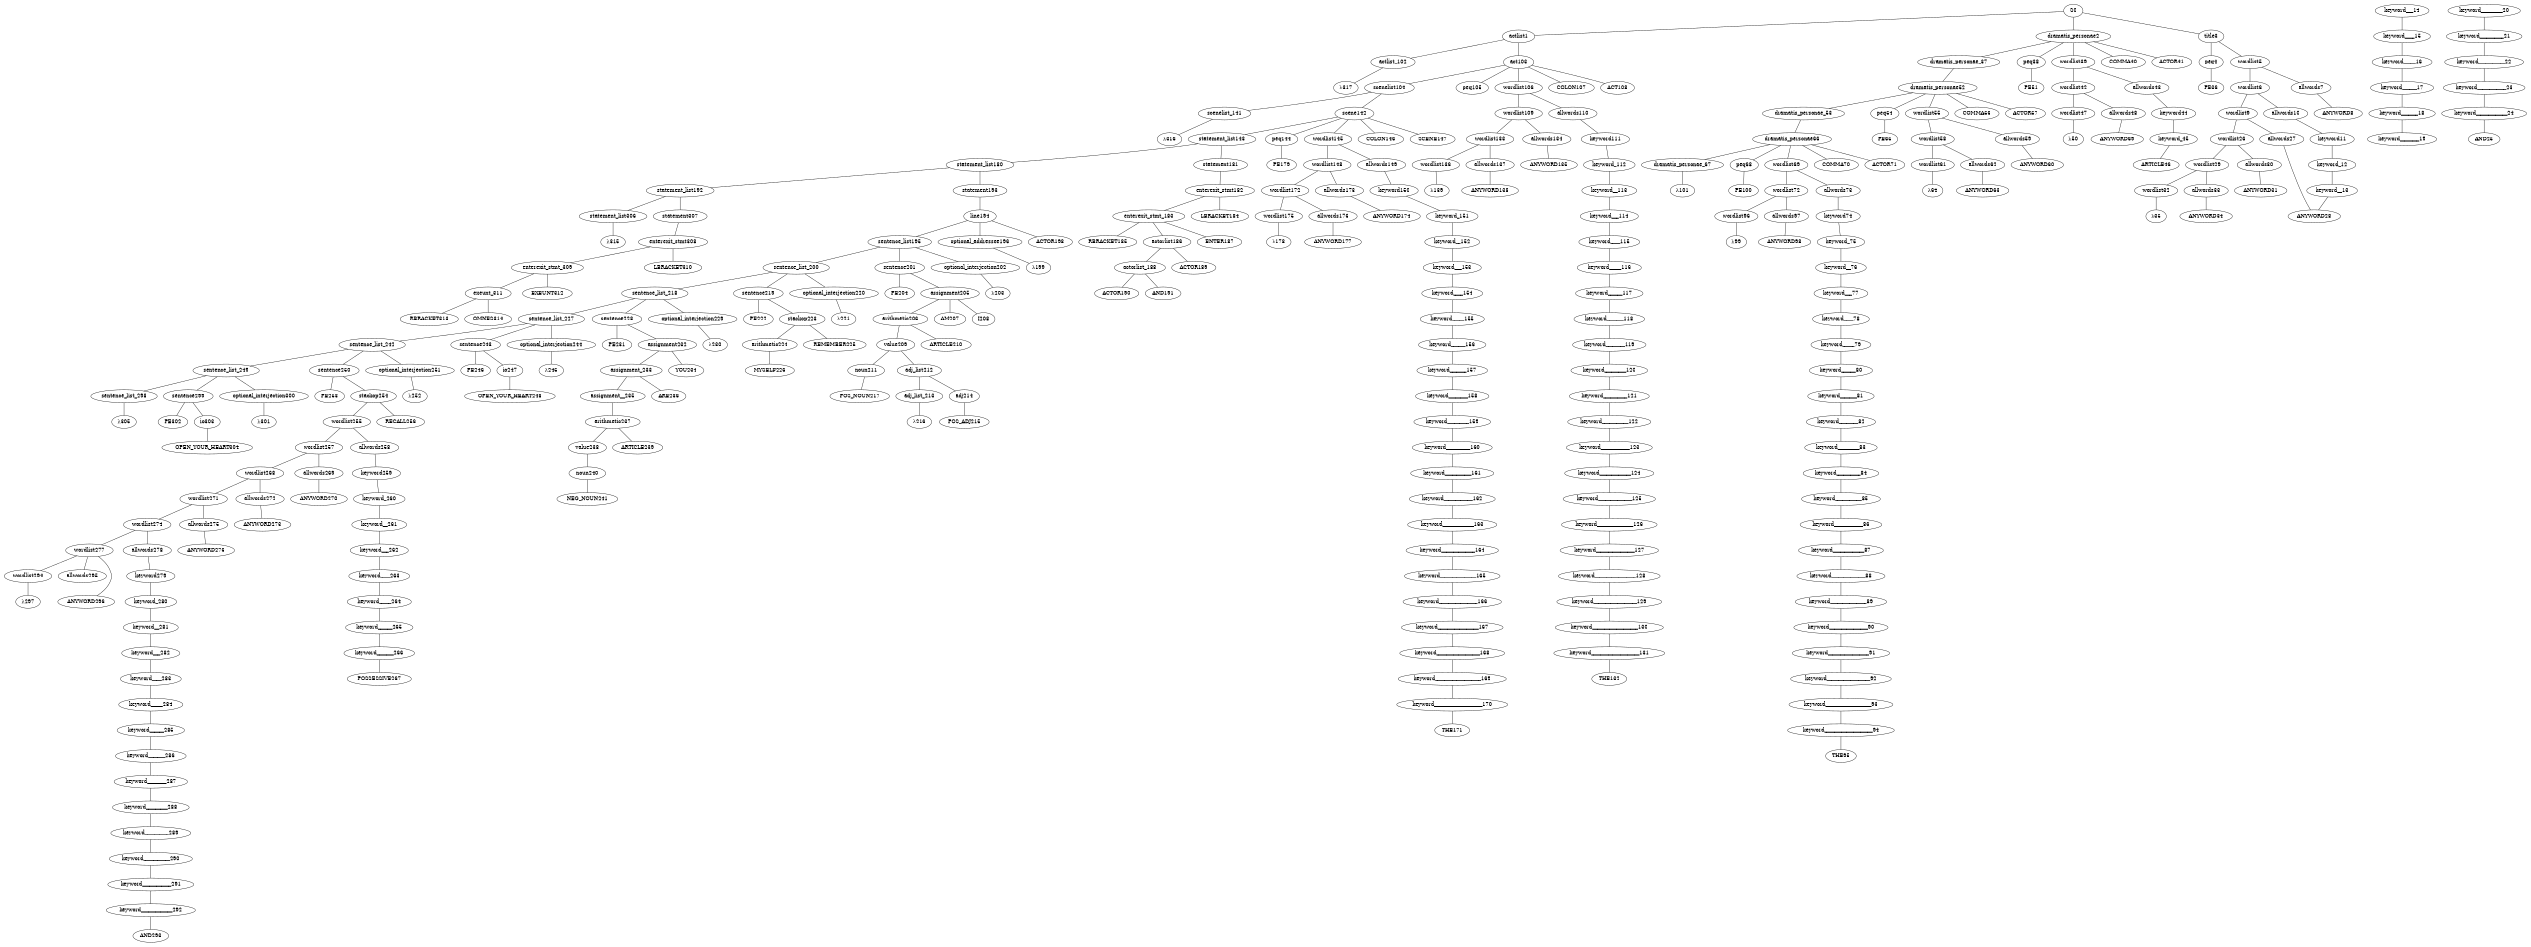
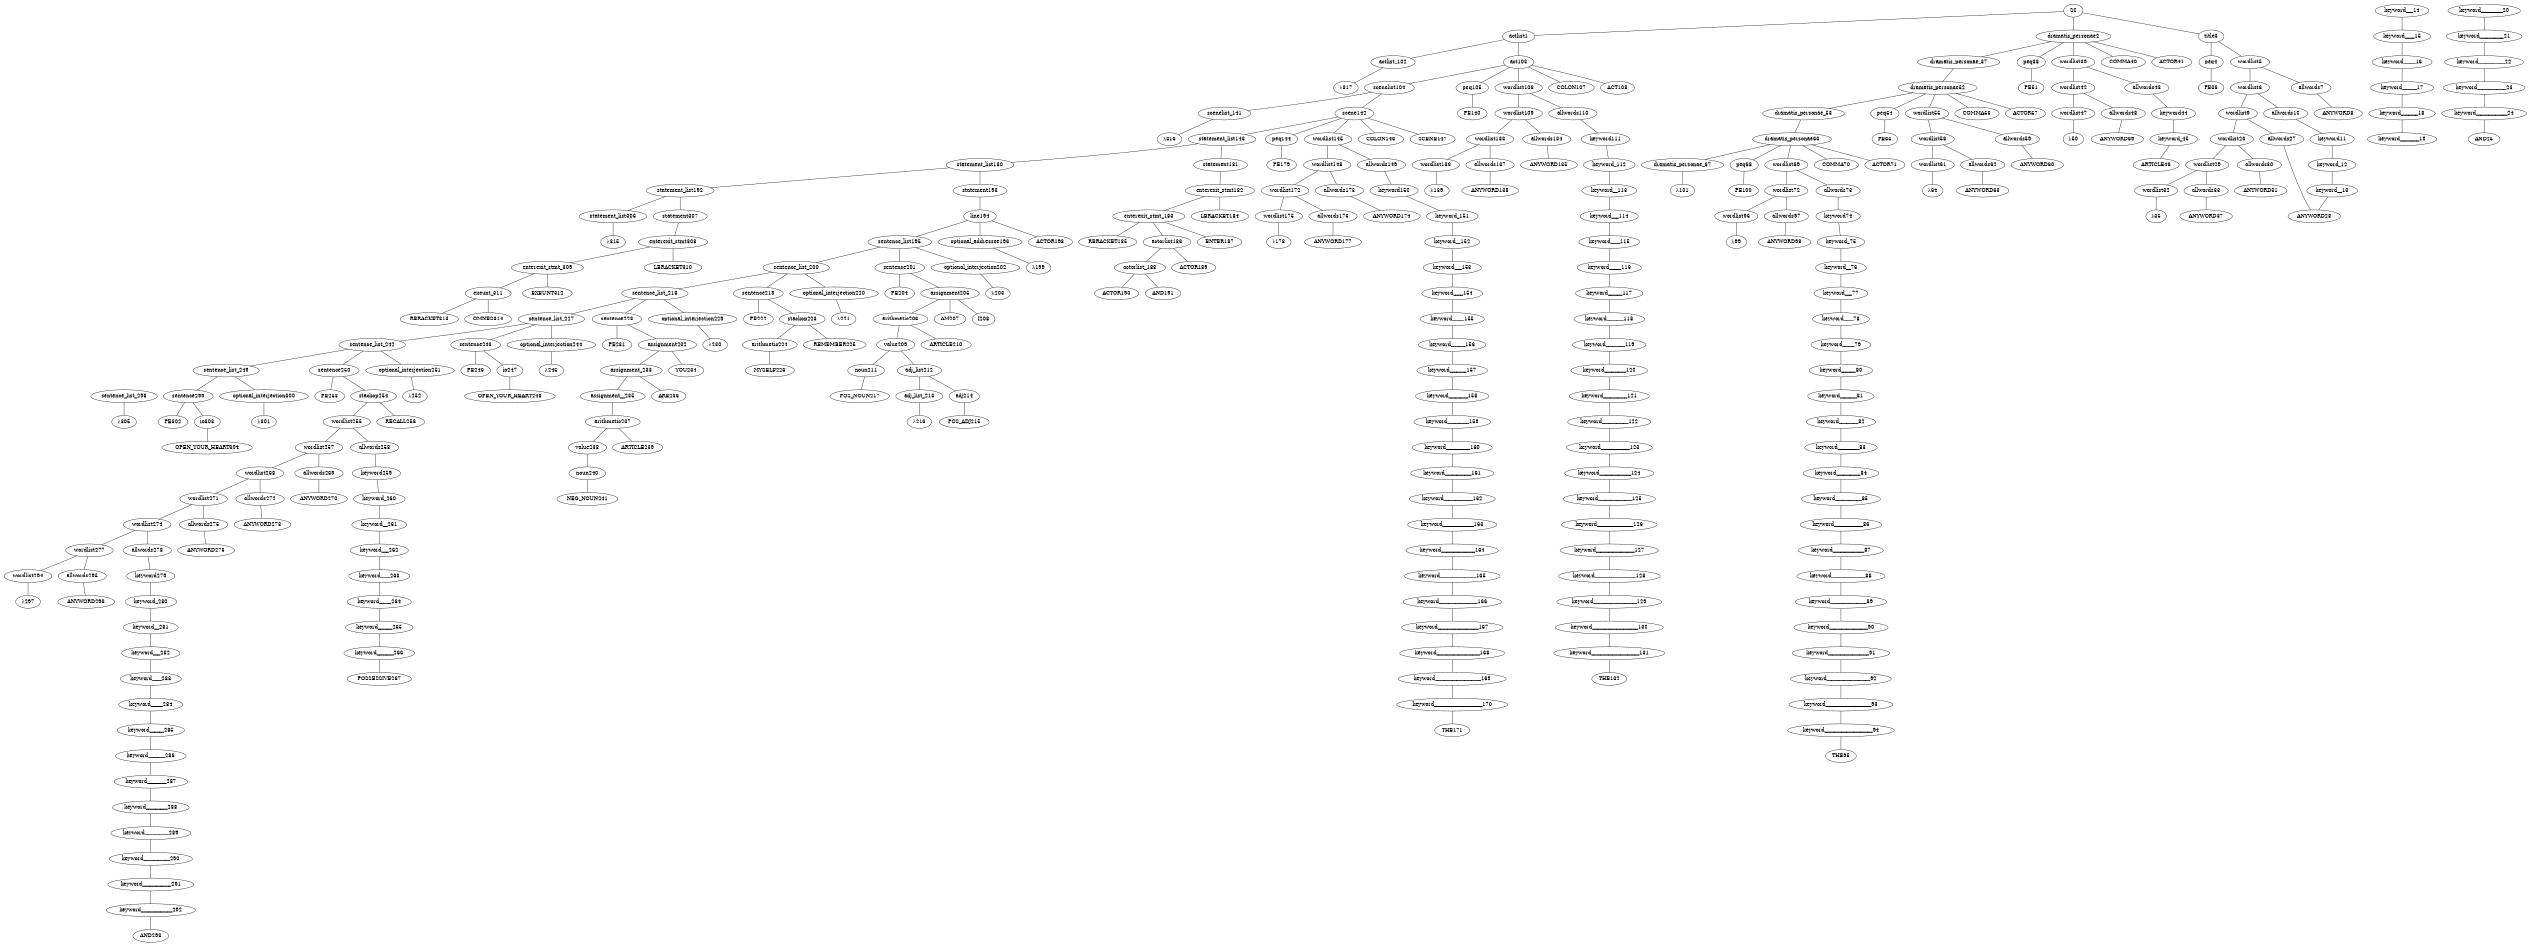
node "PE140": added
node "ANYWORD34": label "ANYWORD34" -> "ANYWORD37"
edge "sentence_list_249" -- "sentence_list_298": removed
edge "wordlist277" -- "ANYWORD296": now "allwords295" -- "ANYWORD296"
